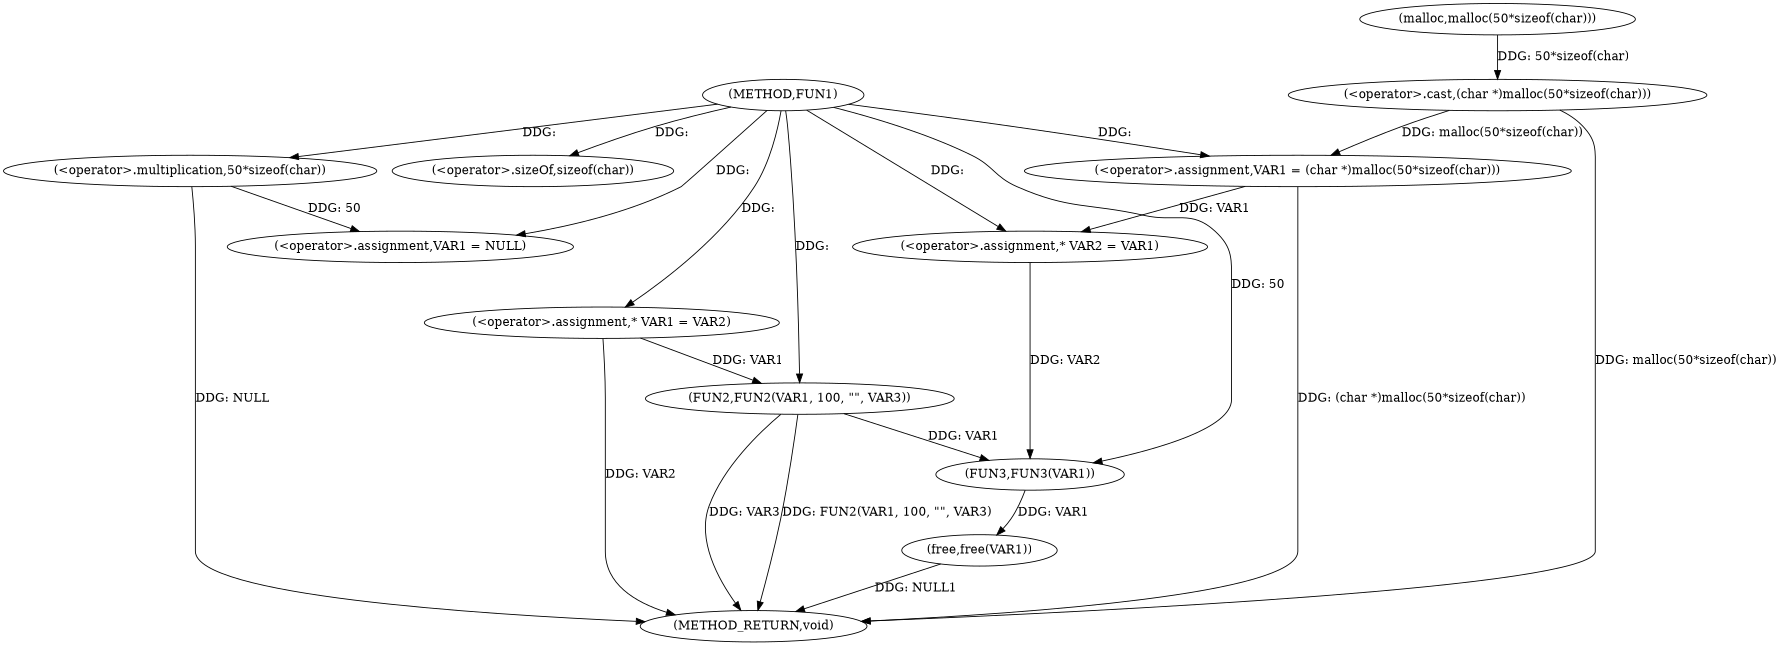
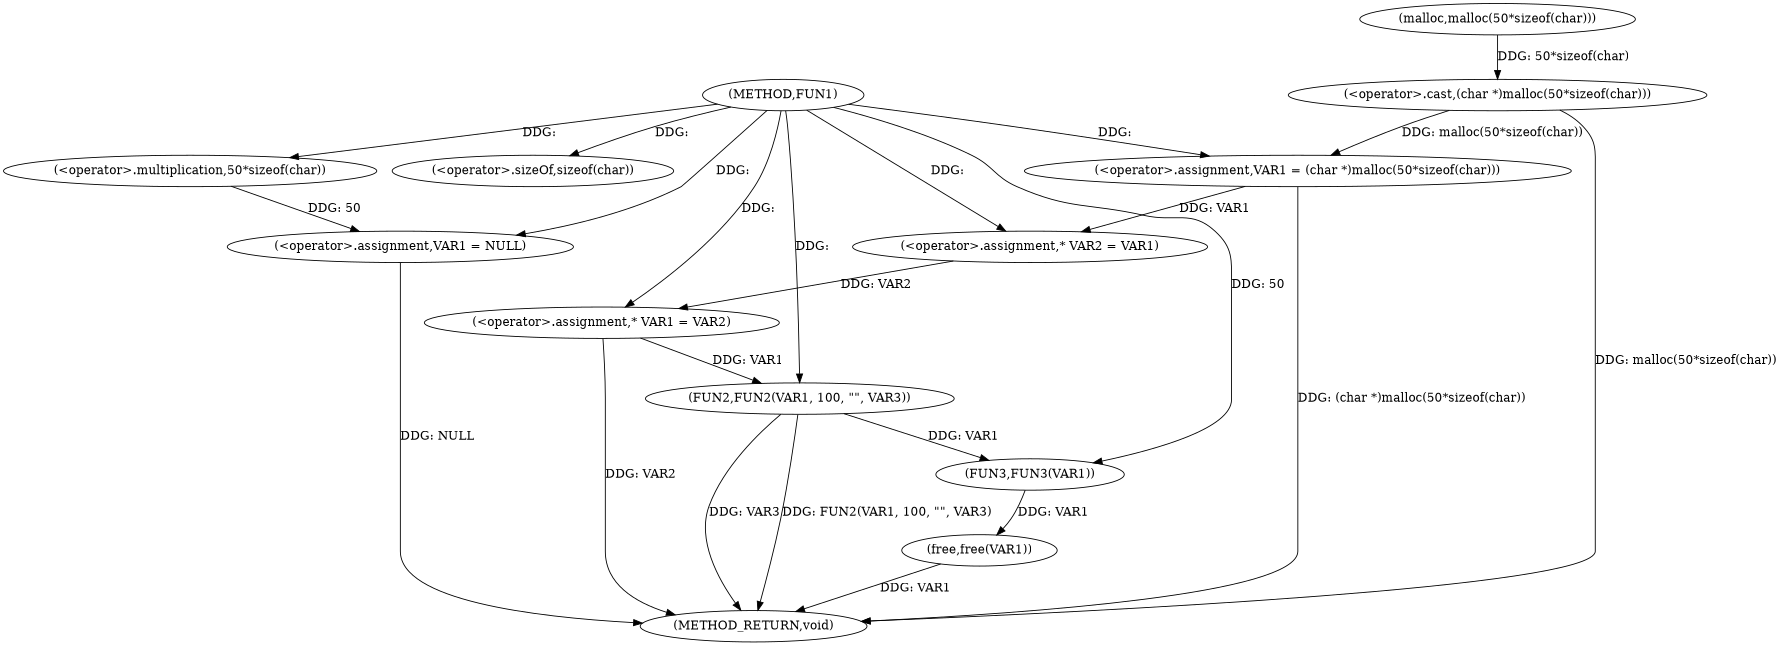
edge "(<operator>.assignment,* VAR2 = VAR1)" -> "(FUN3,FUN3(VAR1))": now "(<operator>.assignment,* VAR2 = VAR1)" -> "(<operator>.assignment,* VAR1 = VAR2)"
edge "(<operator>.multiplication,50*sizeof(char))" -> "(METHOD_RETURN,void)": now "(<operator>.assignment,VAR1 = NULL)" -> "(METHOD_RETURN,void)"
edge "(free,free(VAR1))" -> "(METHOD_RETURN,void)": label "DDG: NULL1" -> "DDG: VAR1"
